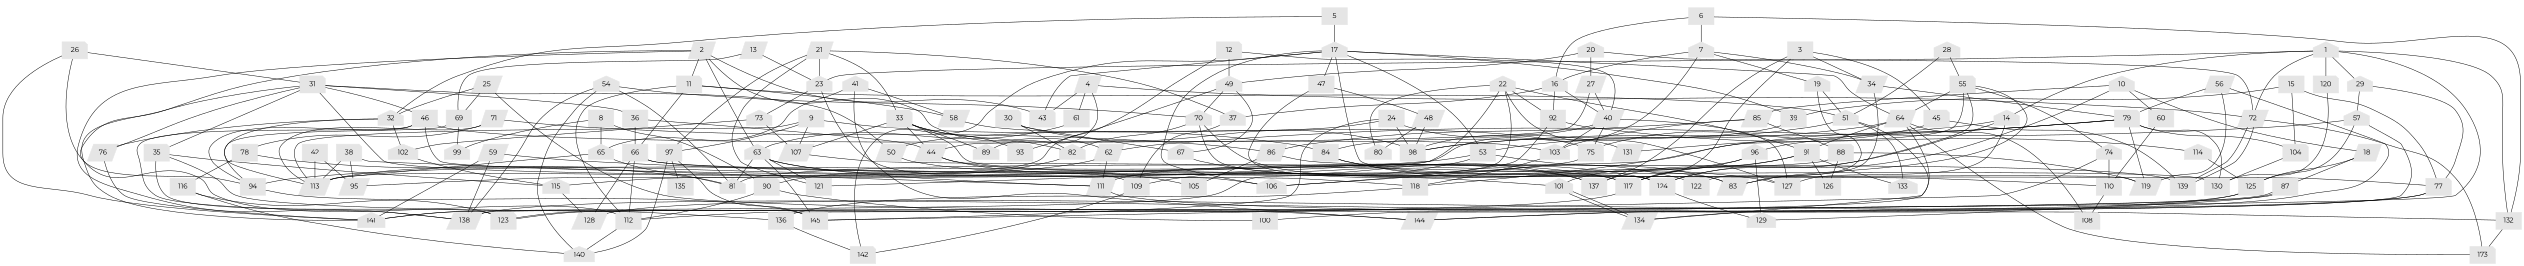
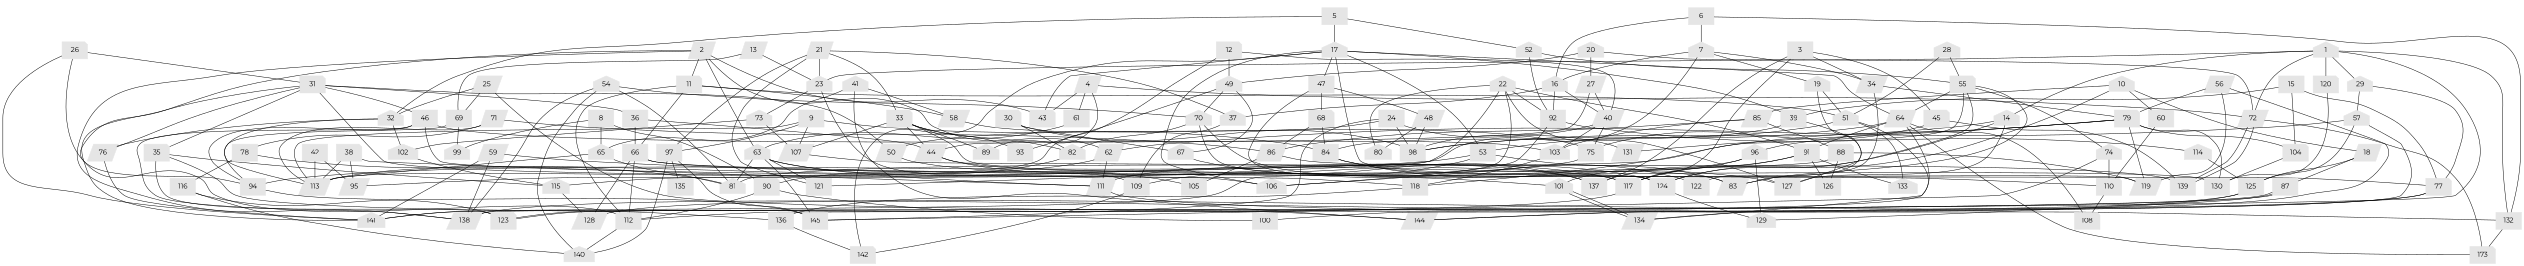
node "52": added
node "68": added
edge "40" -- "127": now "39" -- "127"
